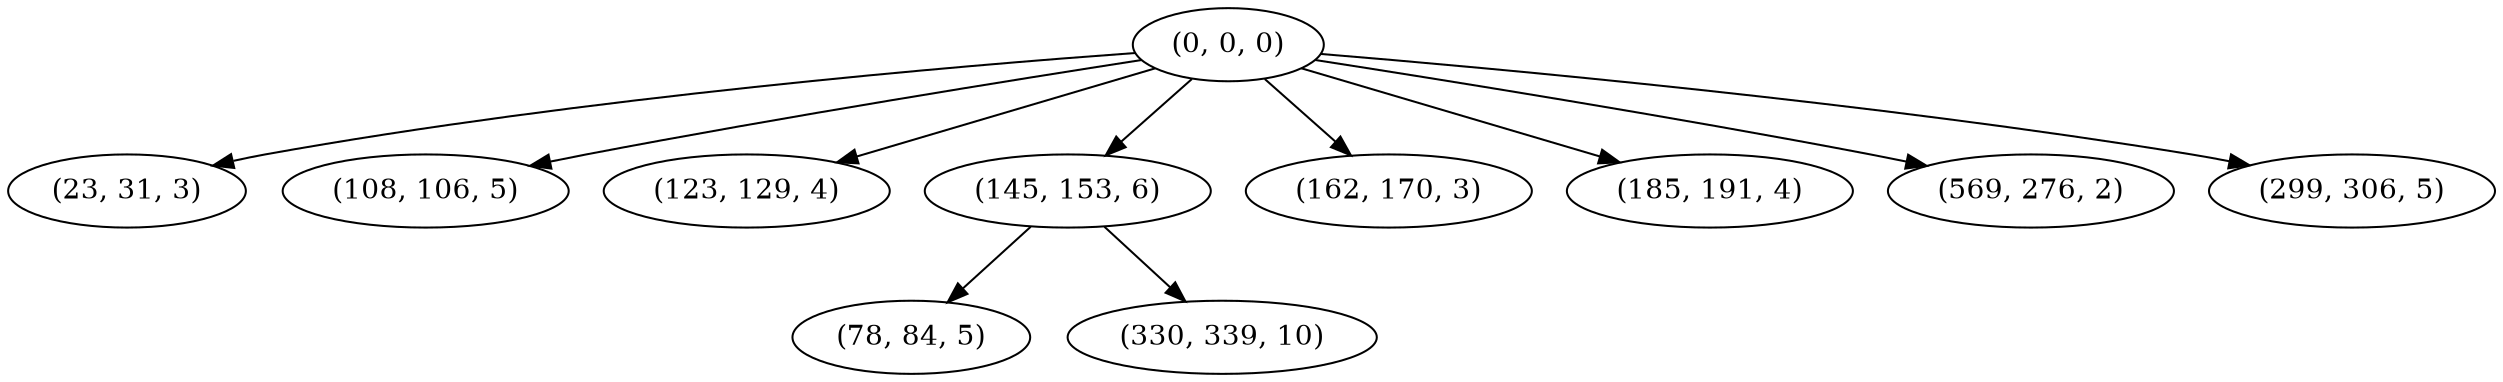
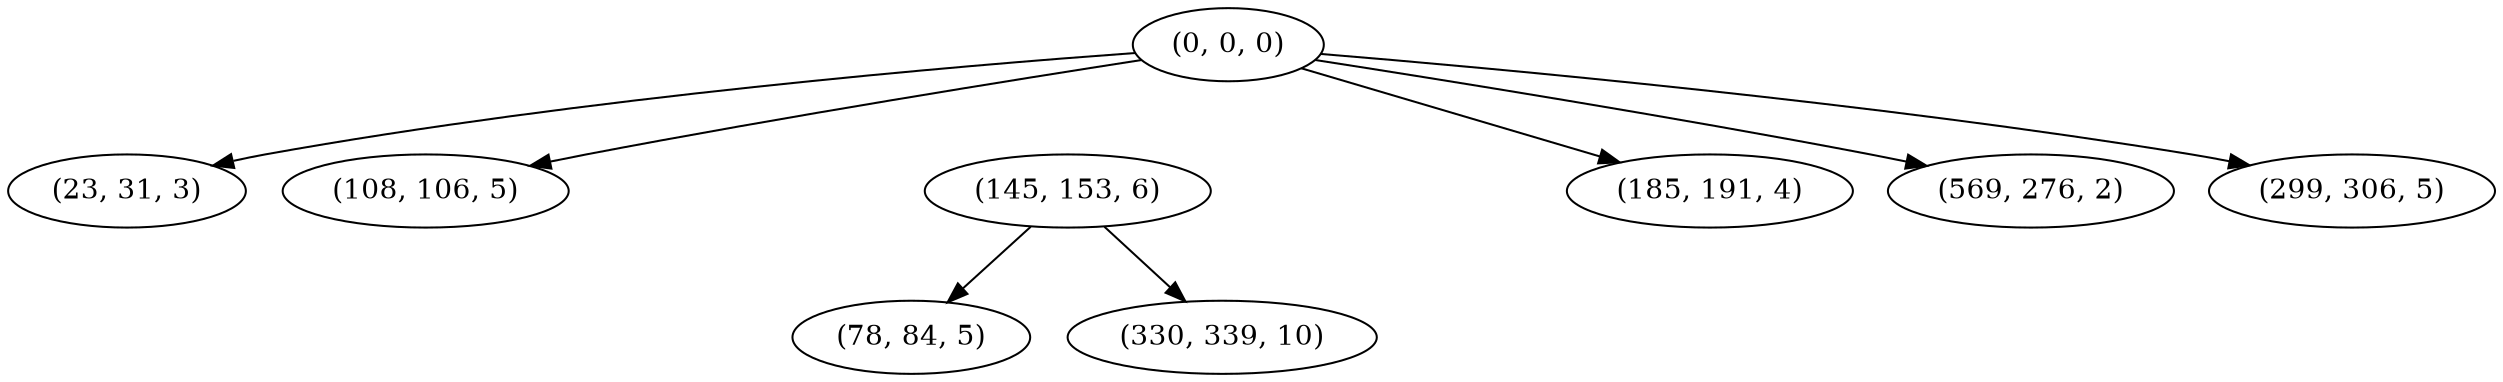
edge "(0, 0, 0)" -> "(145, 153, 6)": removed
node "(123, 129, 4)": removed
node "(162, 170, 3)": removed
